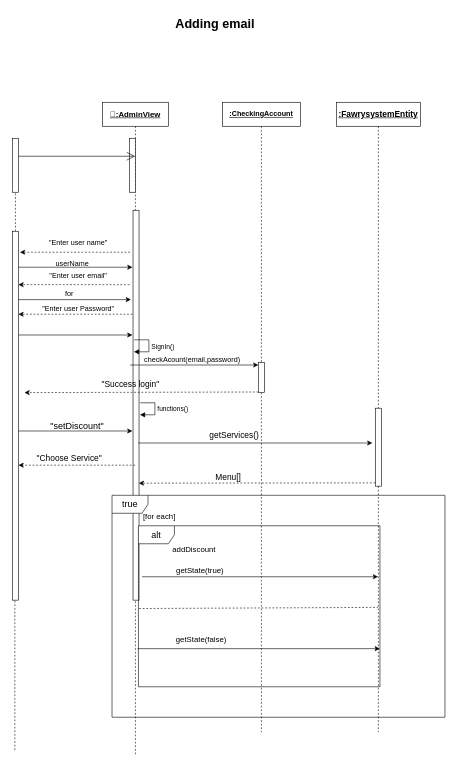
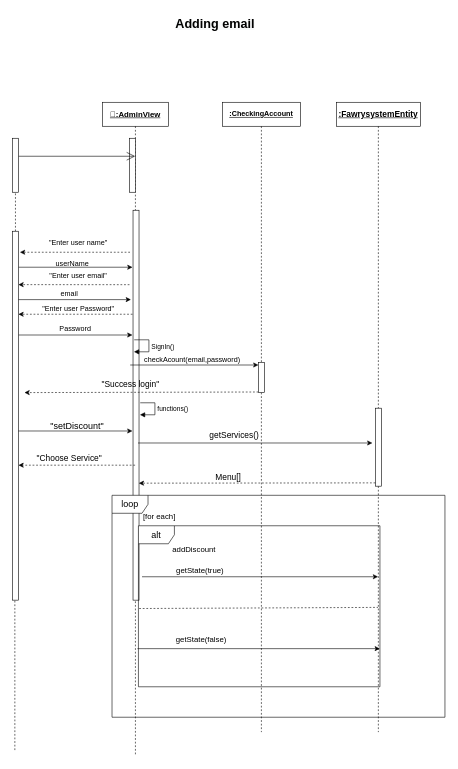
node "for": label "for" -> "email"
node "Password": added
node "true": label "true" -> "loop"
